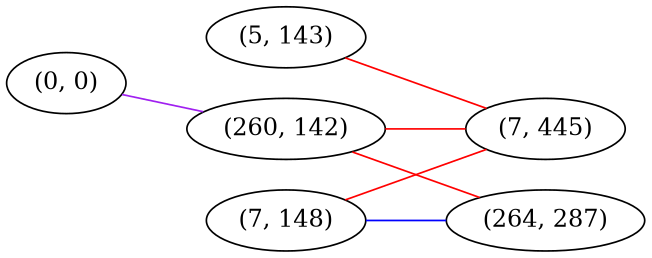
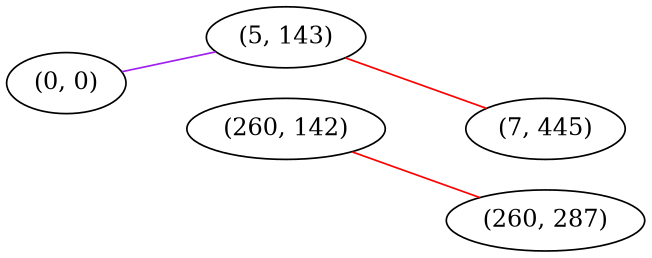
edge "(0, 0)" -- "(260, 142)": now "(0, 0)" -- "(5, 143)"
edge "(260, 142)" -- "(7, 445)": removed
node "(7, 148)": removed
node "(264, 287)": label "(264, 287)" -> "(260, 287)"
